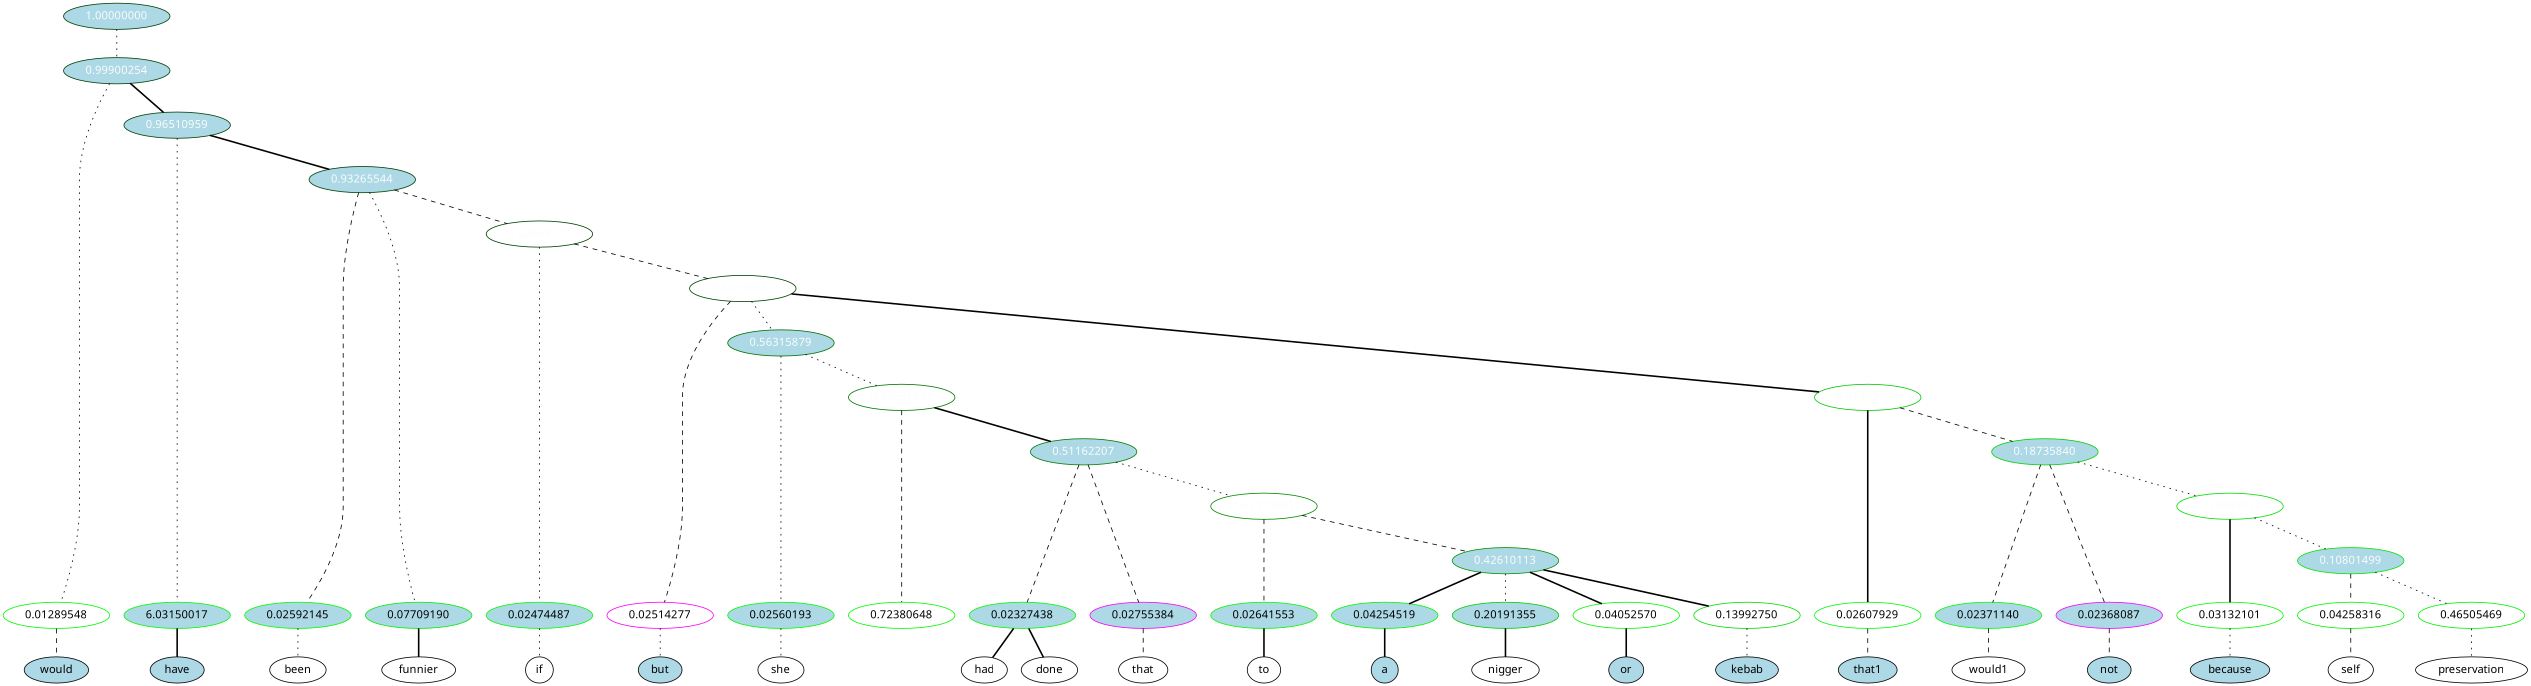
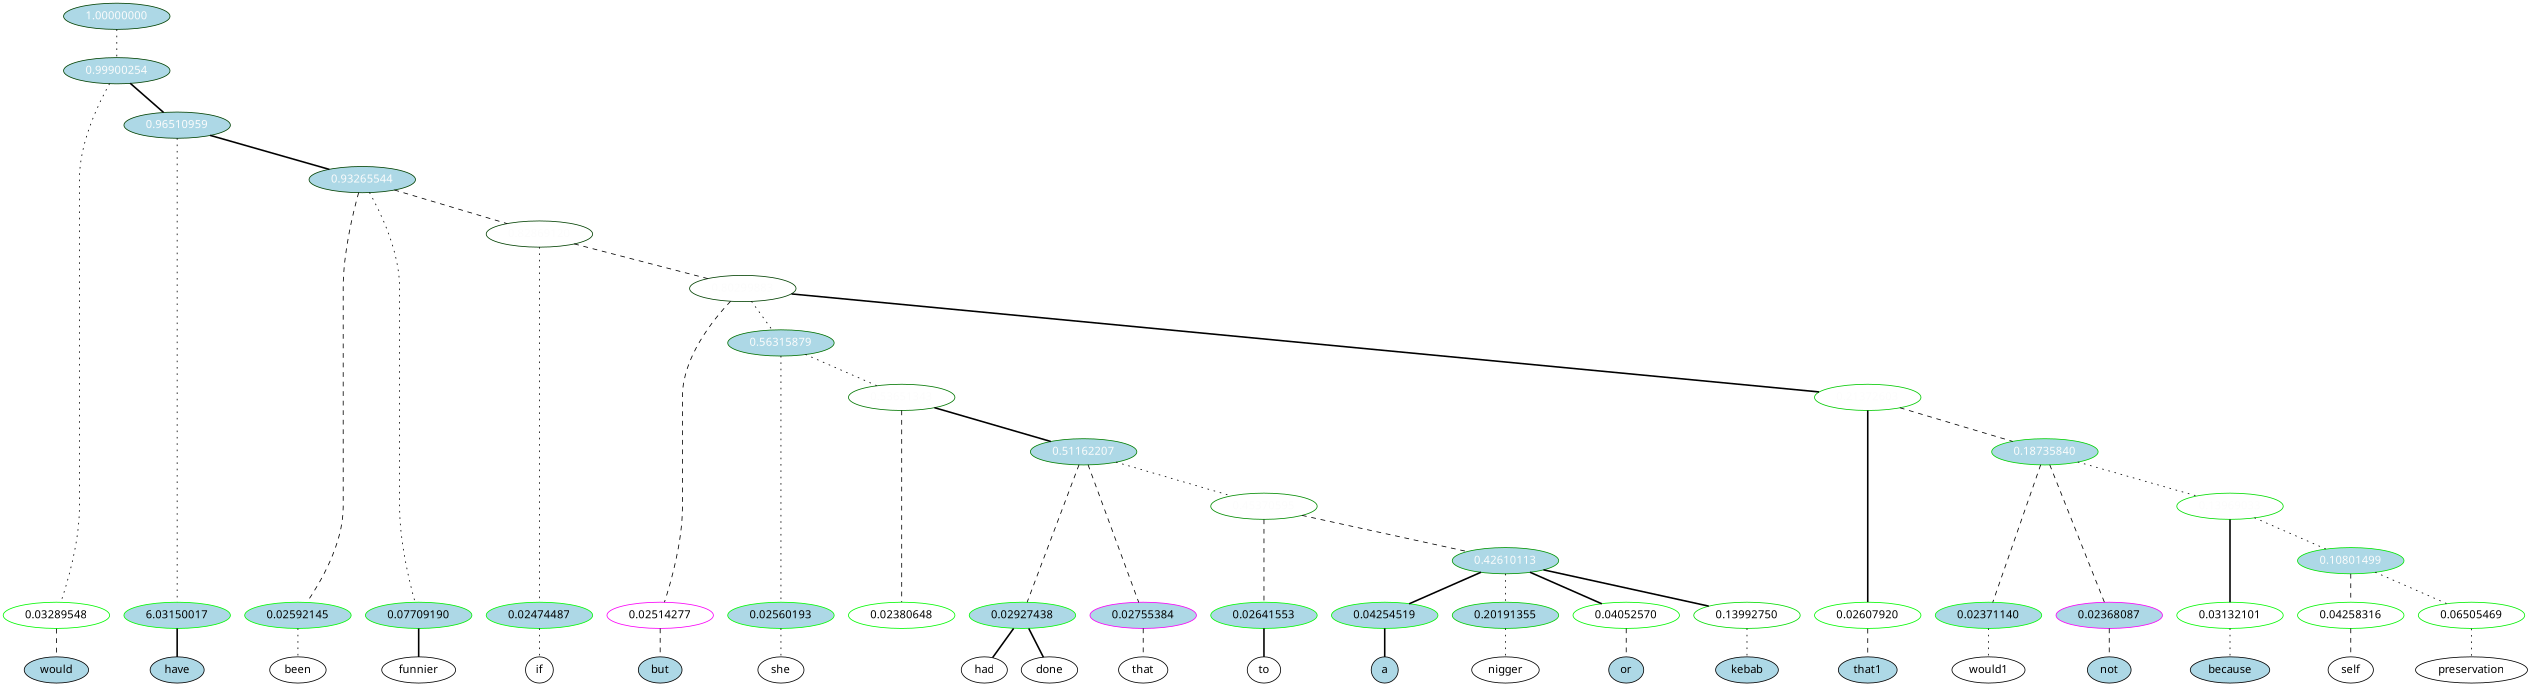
node "0.01289548": label "0.01289548" -> "0.03289548"
node "0.72380648": label "0.72380648" -> "0.02380648"
node "0.02327438": label "0.02327438" -> "0.02927438"
node "0.02607929": label "0.02607929" -> "0.02607920"
node "0.46505469": label "0.46505469" -> "0.06505469"
edge "0.02514277" -- "but": style dotted -> dashed
edge "0.20191355" -- "nigger": style bold -> dotted
edge "0.04052570" -- "or": style bold -> dashed
edge "0.02371140" -- "would1": style dashed -> dotted
